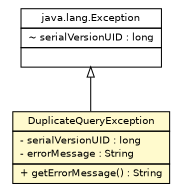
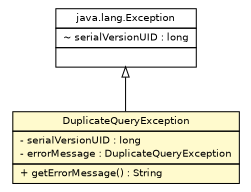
node "DuplicateQueryException": text "- errorMessage : String" -> "- errorMessage : DuplicateQueryException"
